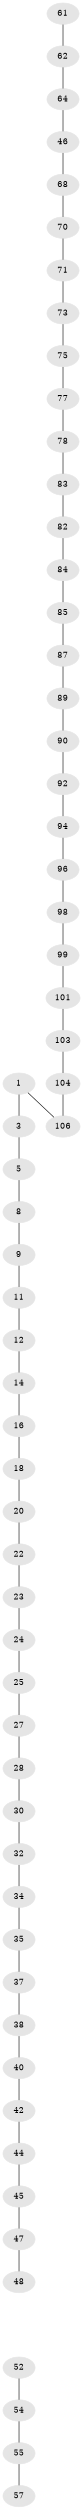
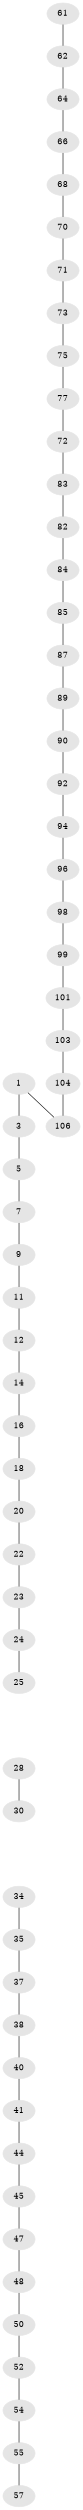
node "46": label "46" -> "66"
node "78": label "78" -> "72"
node "8": label "8" -> "7"
node "27": removed
node "32": removed
node "42": label "42" -> "41"
node "50": added
